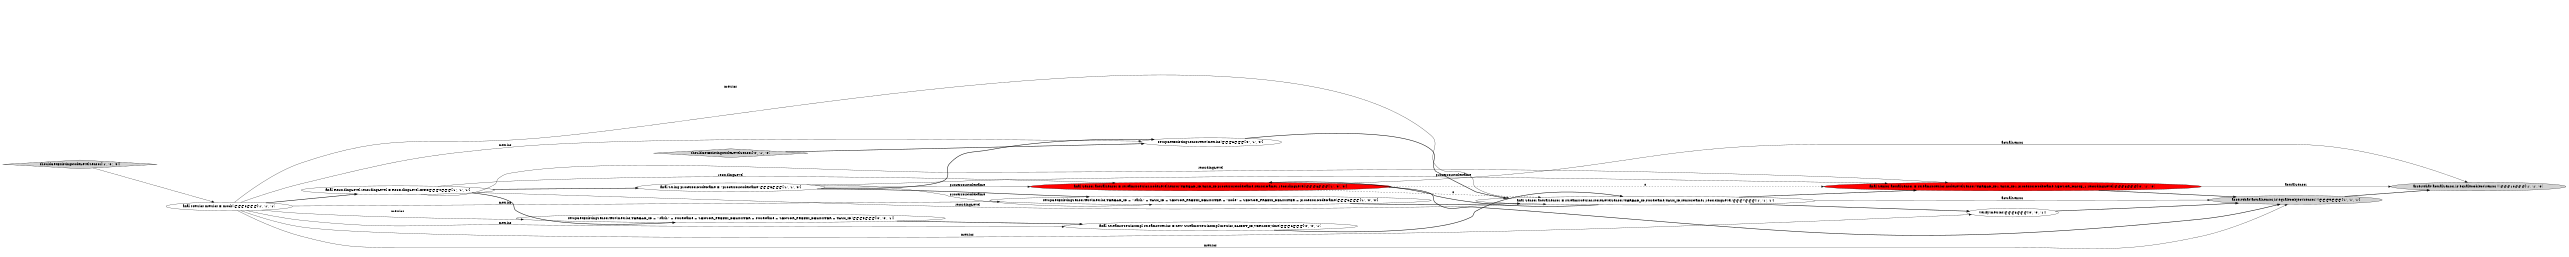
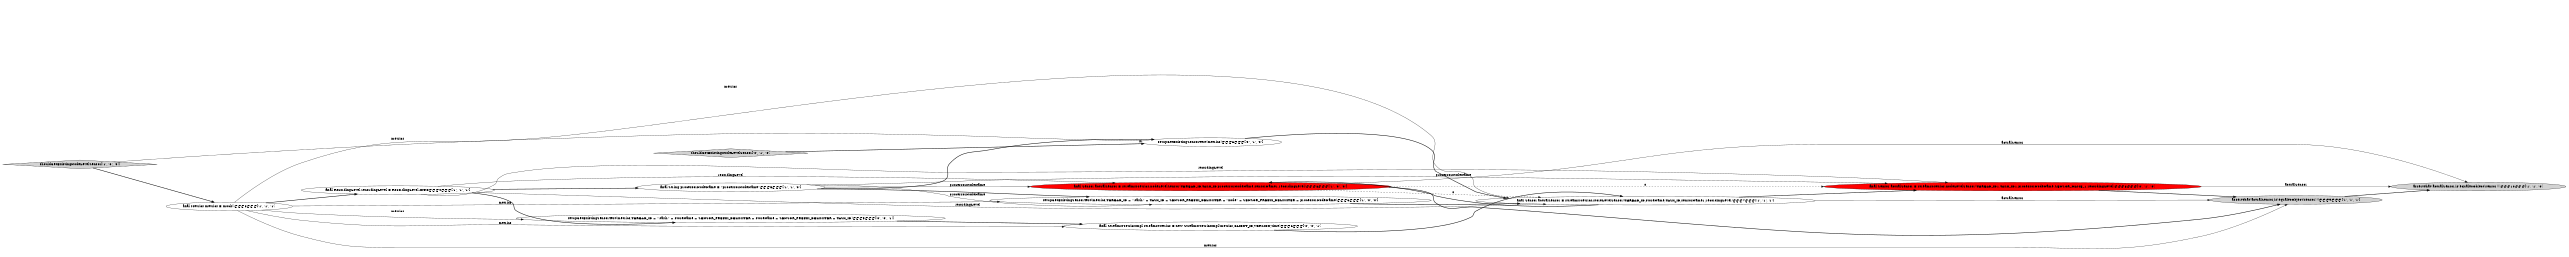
edge "final Metrics metrics = mock()@@@3@@@['1', '1', '1']" -> "setupGetExistingSensorTest(metrics)@@@6@@@['0', '1', '0']": now "shouldGetExistingNodeLevelSensor['1', '0', '0']" -> "setupGetExistingSensorTest(metrics)@@@6@@@['0', '1', '0']"
edge "shouldGetExistingNodeLevelSensor['1', '0', '0']" -> "final Metrics metrics = mock()@@@3@@@['1', '1', '1']": style solid -> bold
node "verify(metrics)@@@8@@@['0', '0', '1']": removed
